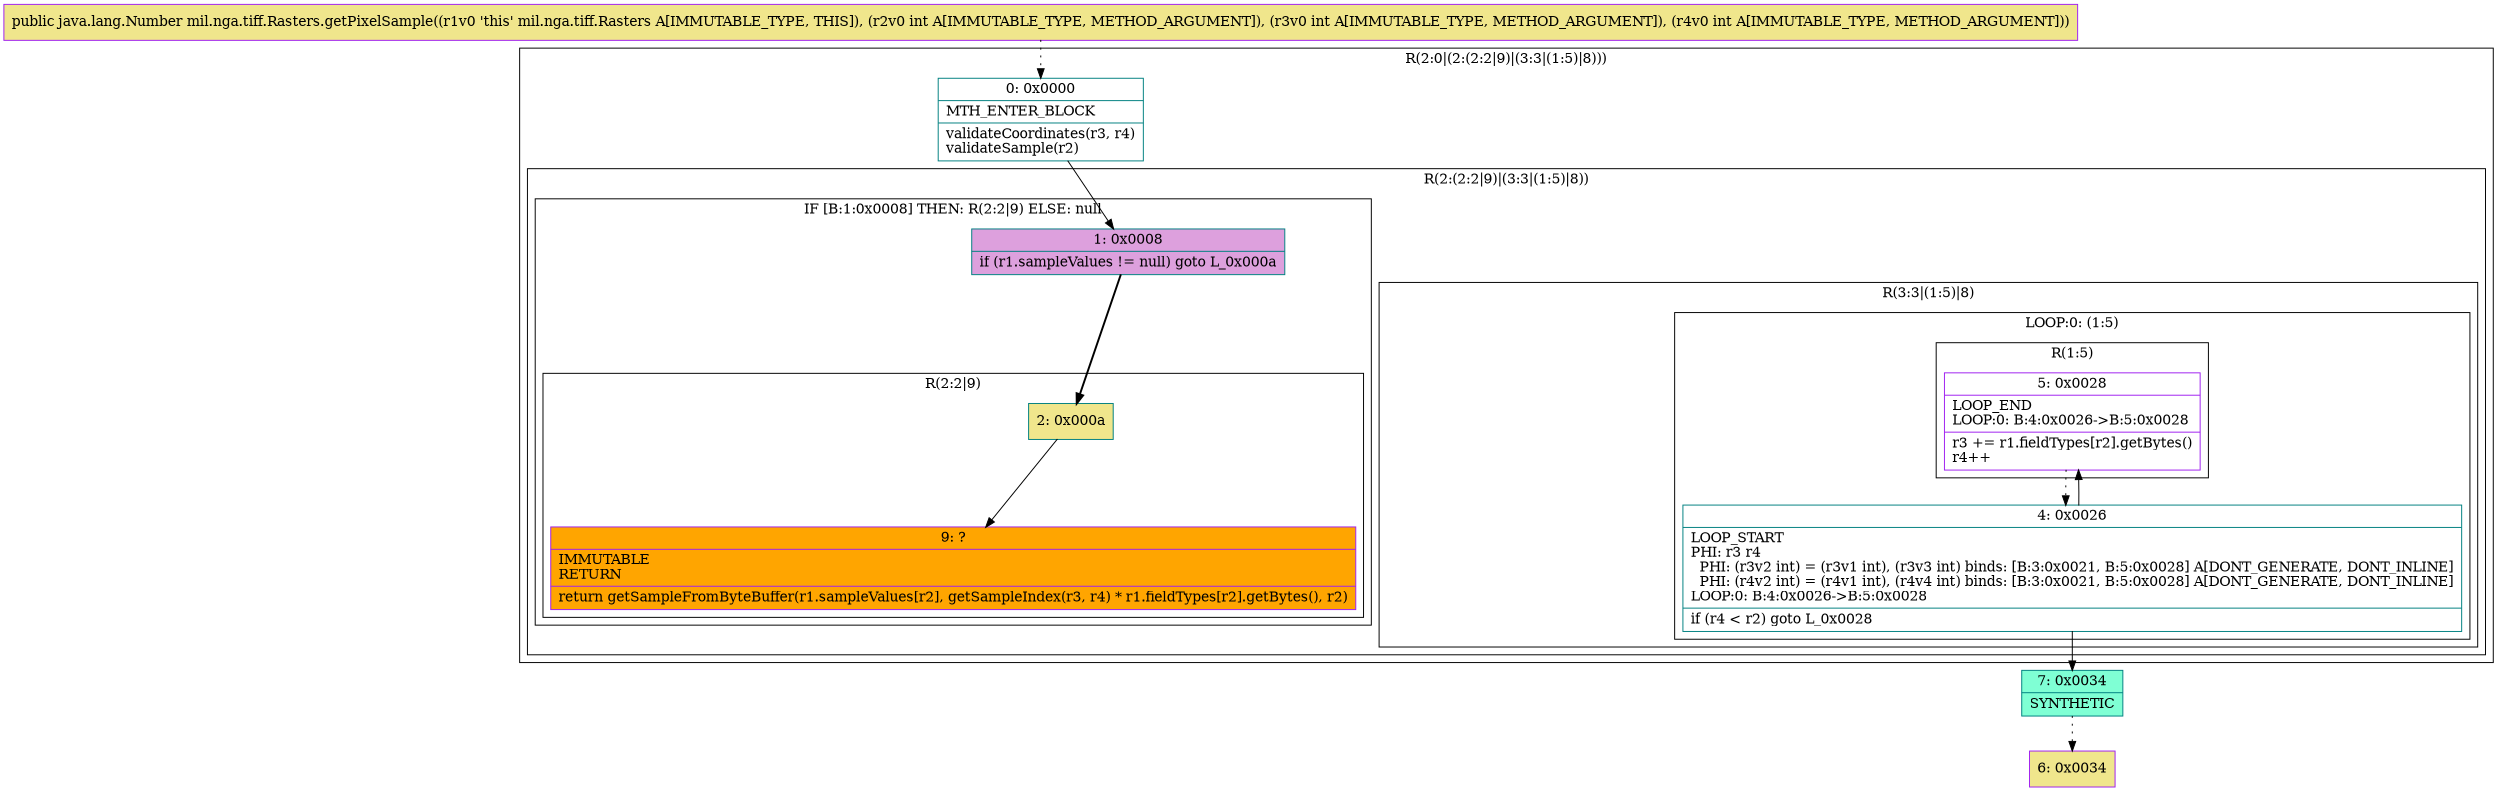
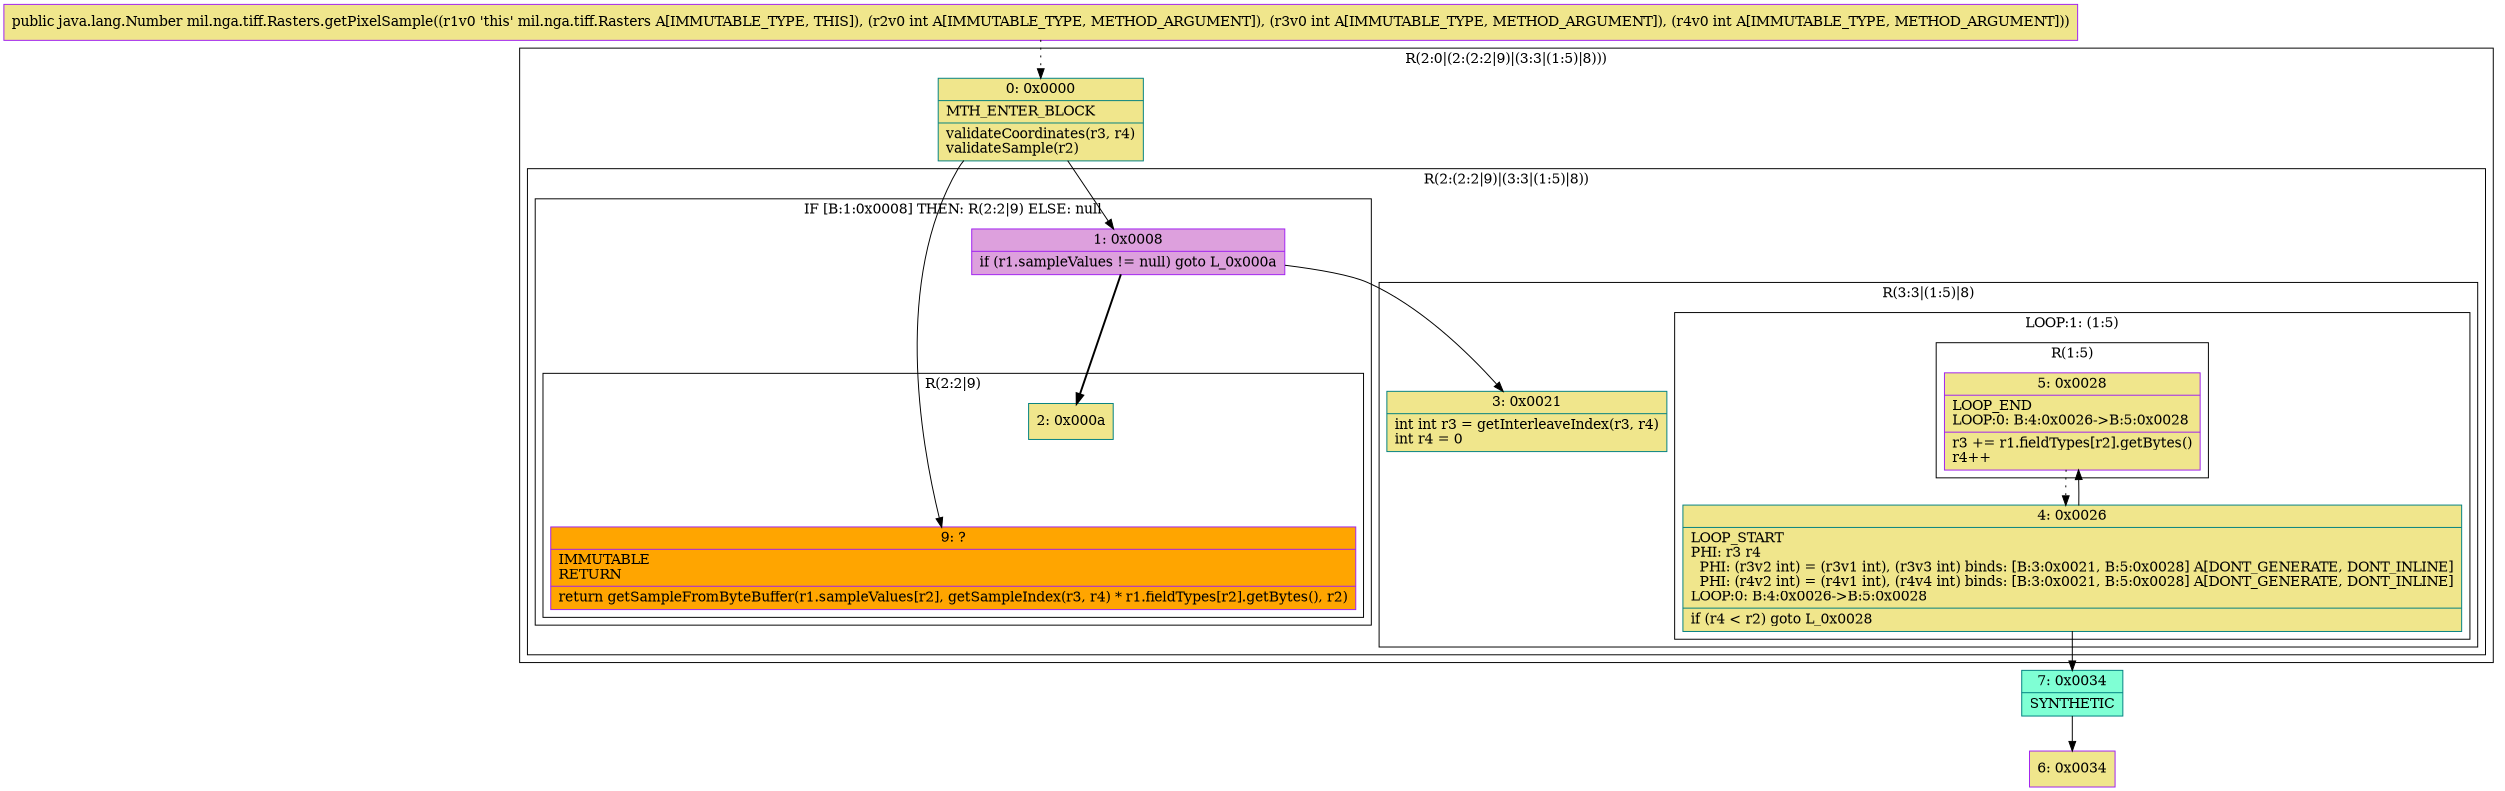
node "0: 0x0000": fillcolor white -> khaki
node "1: 0x0008": color teal -> purple
cluster "LOOP:0: (1:5)": label "LOOP:0: (1:5)" -> "LOOP:1: (1:5)"
node "3: 0x0021": added
node "5: 0x0028": fillcolor white -> khaki
edge "2: 0x000a" -> "9: ?": now "0: 0x0000" -> "9: ?"
node "4: 0x0026": fillcolor white -> khaki
edge "7: 0x0034" -> "6: 0x0034": style dotted -> solid
